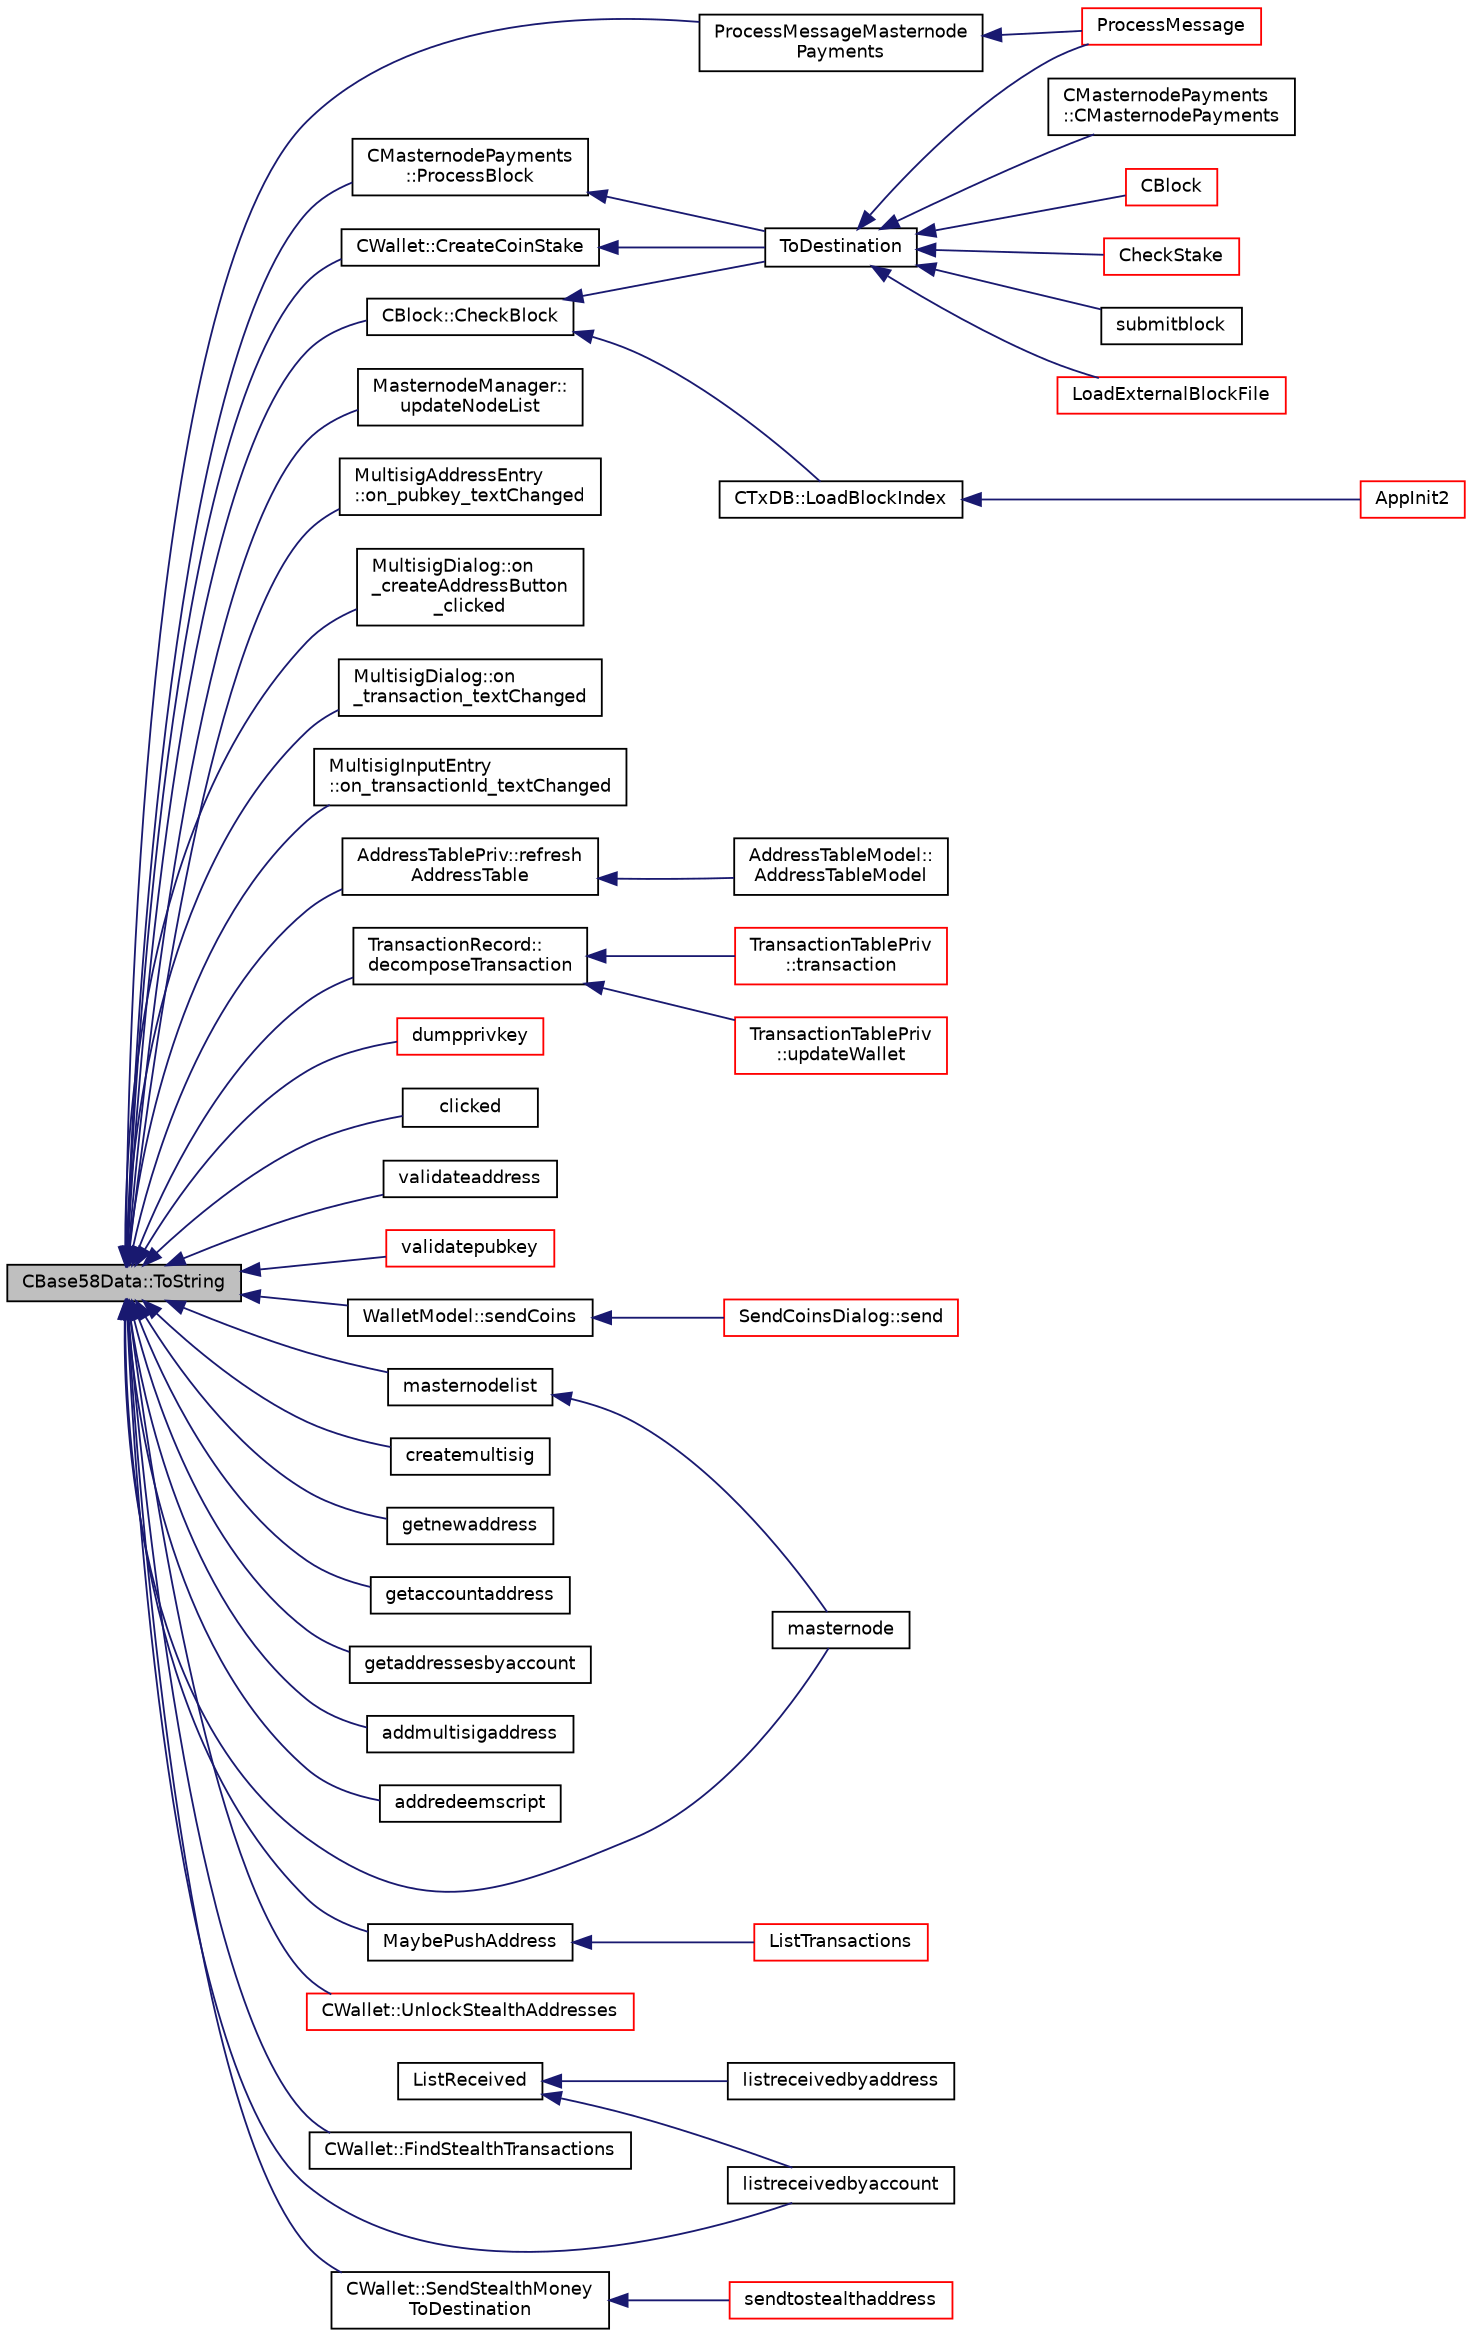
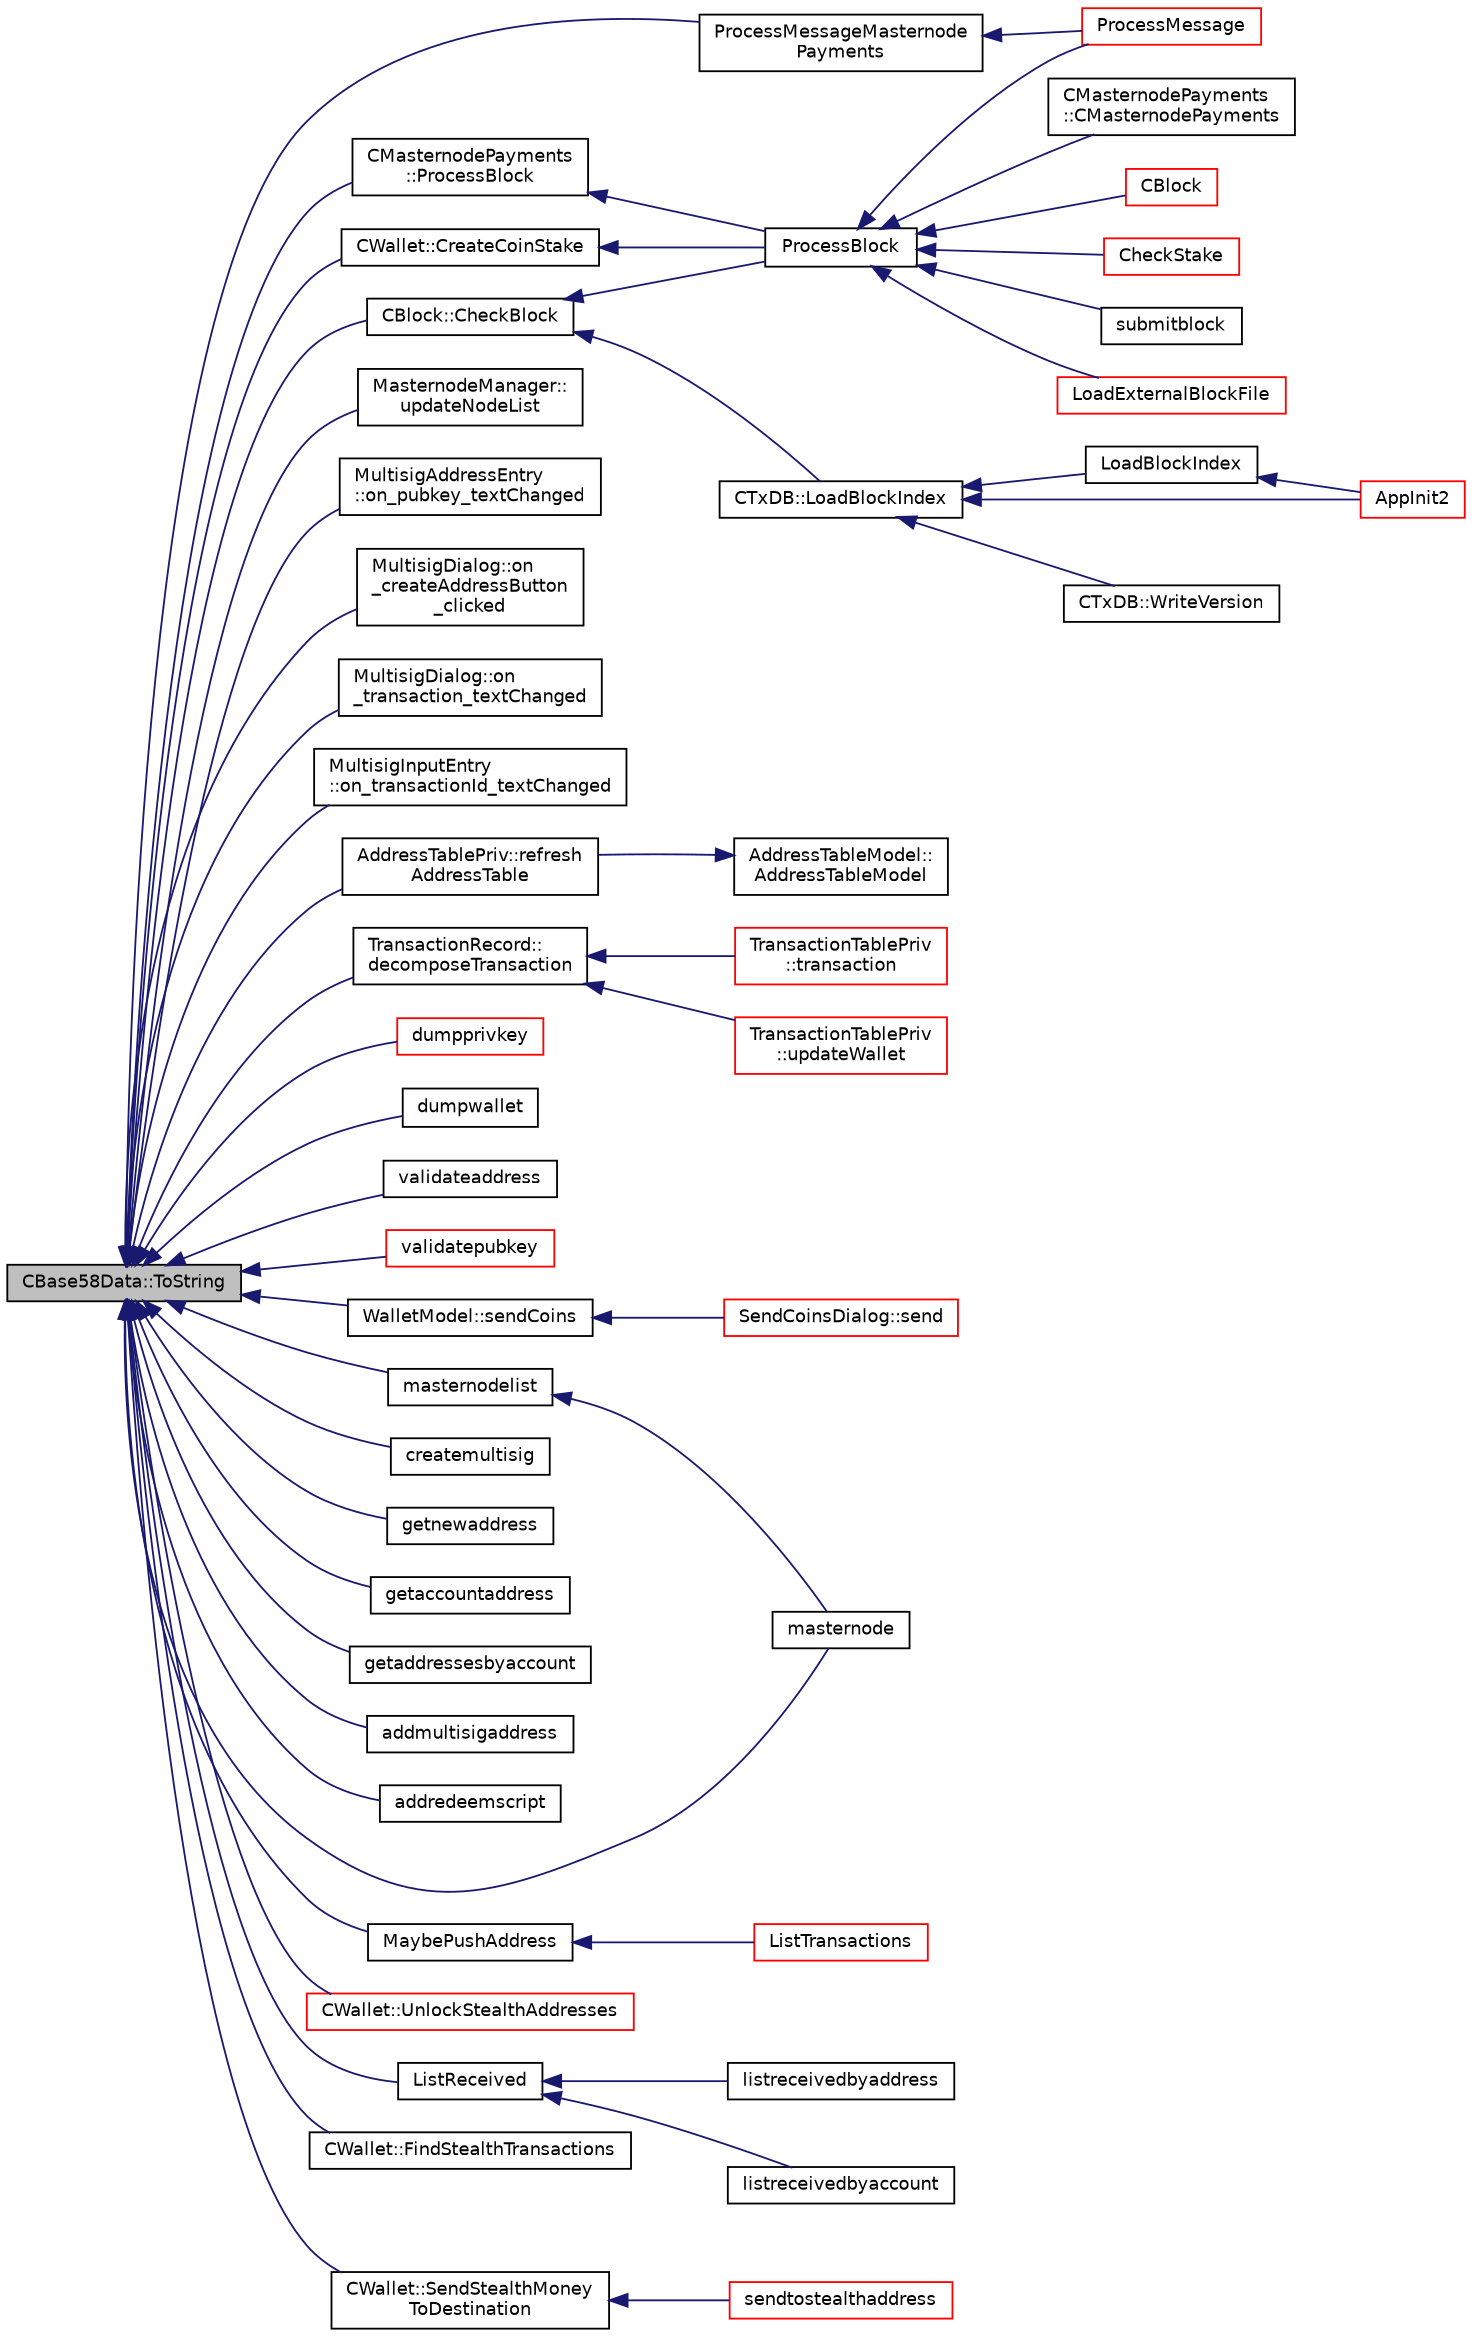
node "ToDestination": label "ToDestination" -> "ProcessBlock"
node "LoadBlockIndex": added
node "CTxDB::WriteVersion": added
edge "AddressTableModel:: AddressTableModel" -> "AddressTablePriv::refresh AddressTable": reversed
node "clicked": label "clicked" -> "dumpwallet"
edge "listreceivedbyaccount" -> "CBase58Data::ToString": now "ListReceived" -> "CBase58Data::ToString"
